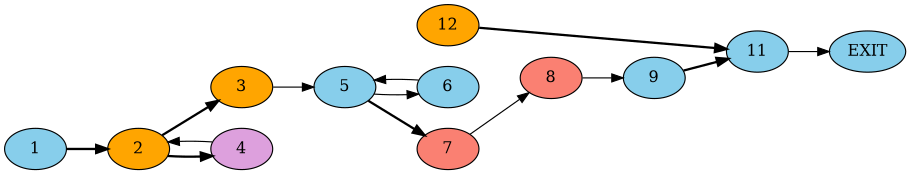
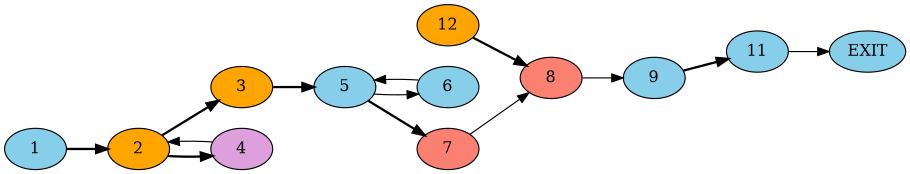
edge "12" -> "11": now "12" -> "8"
edge "3" -> "5": style solid -> bold
